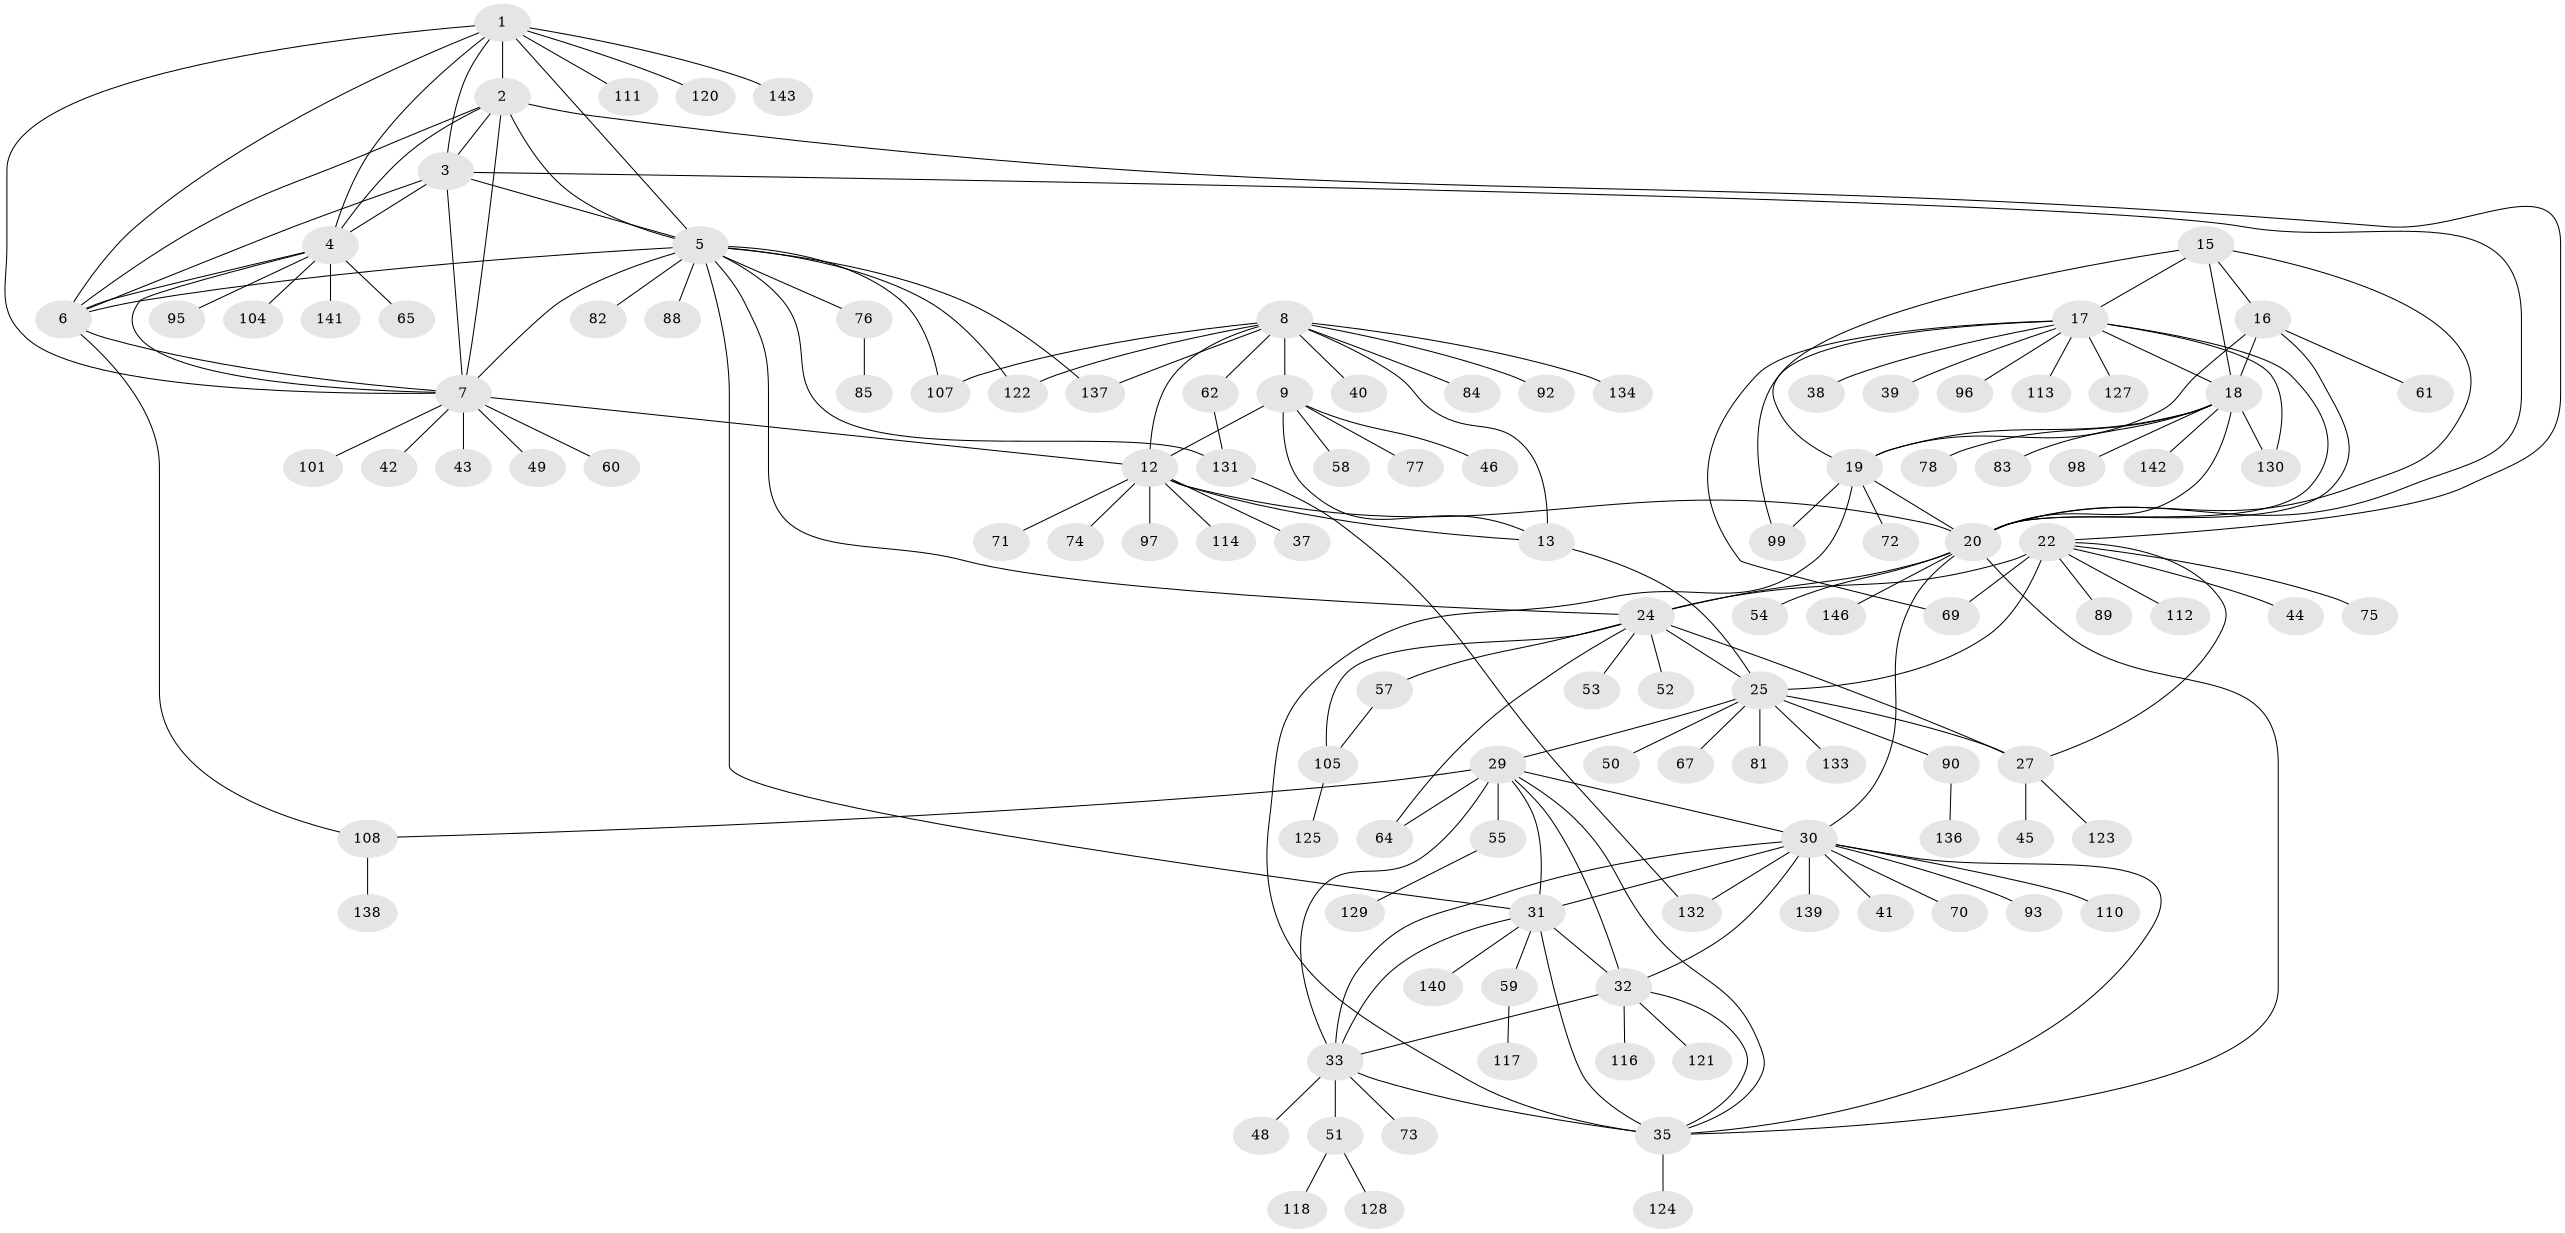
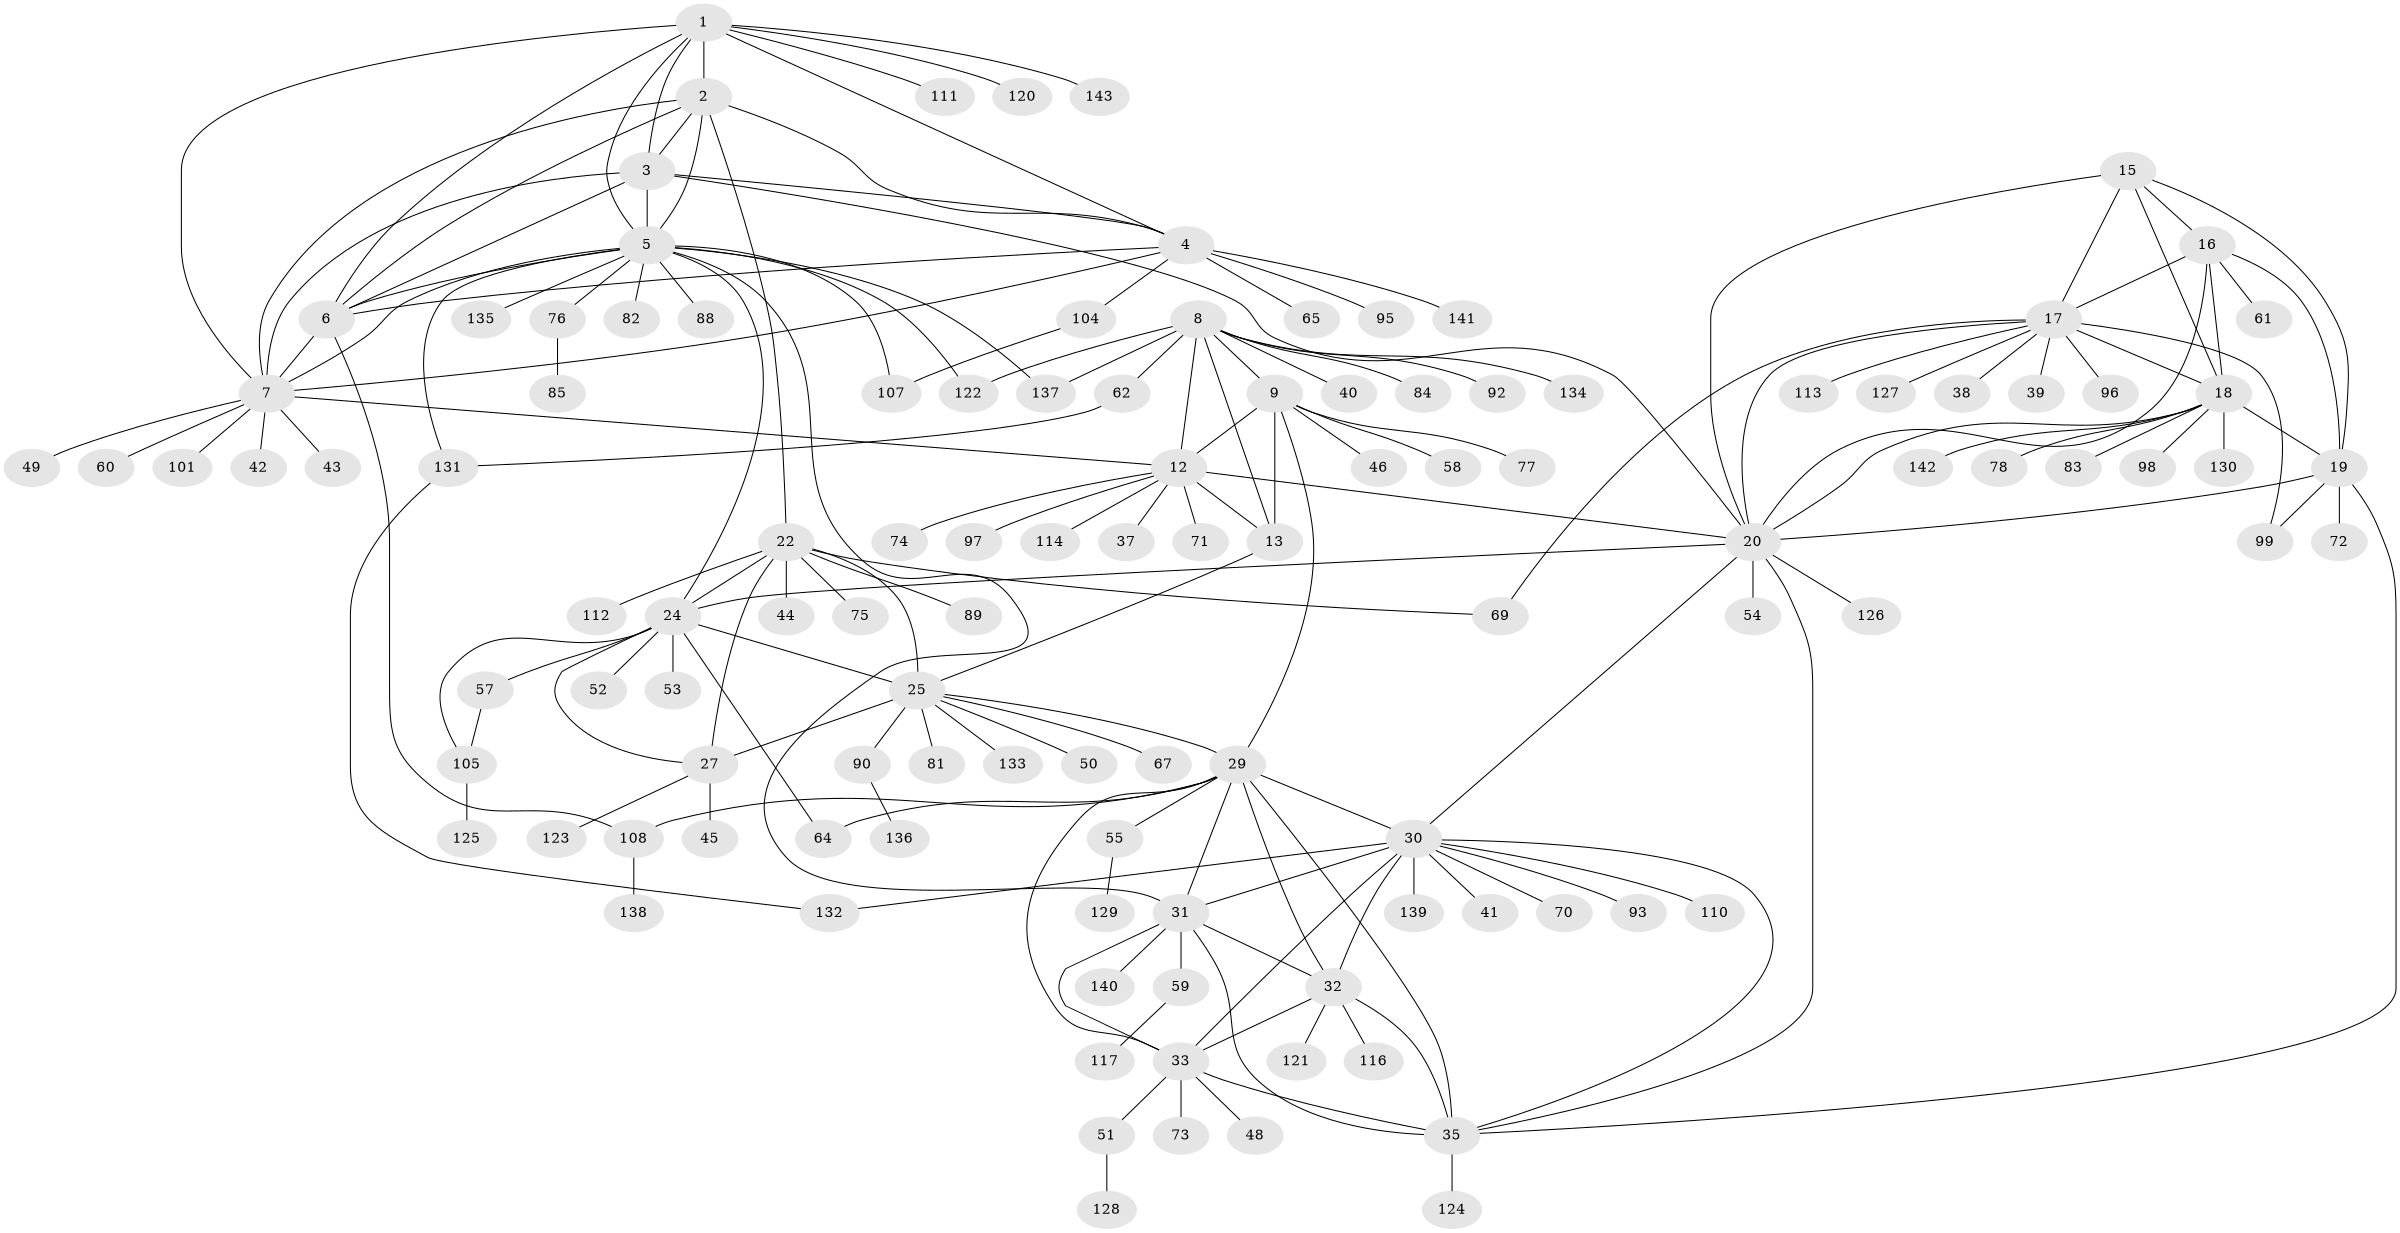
node "135": added
edge "8" -- "107": now "104" -- "107"
edge "17" -- "130": now "17" -- "16"
edge "9" -- "29": added
node "146": label "146" -> "126"
node "118": removed
